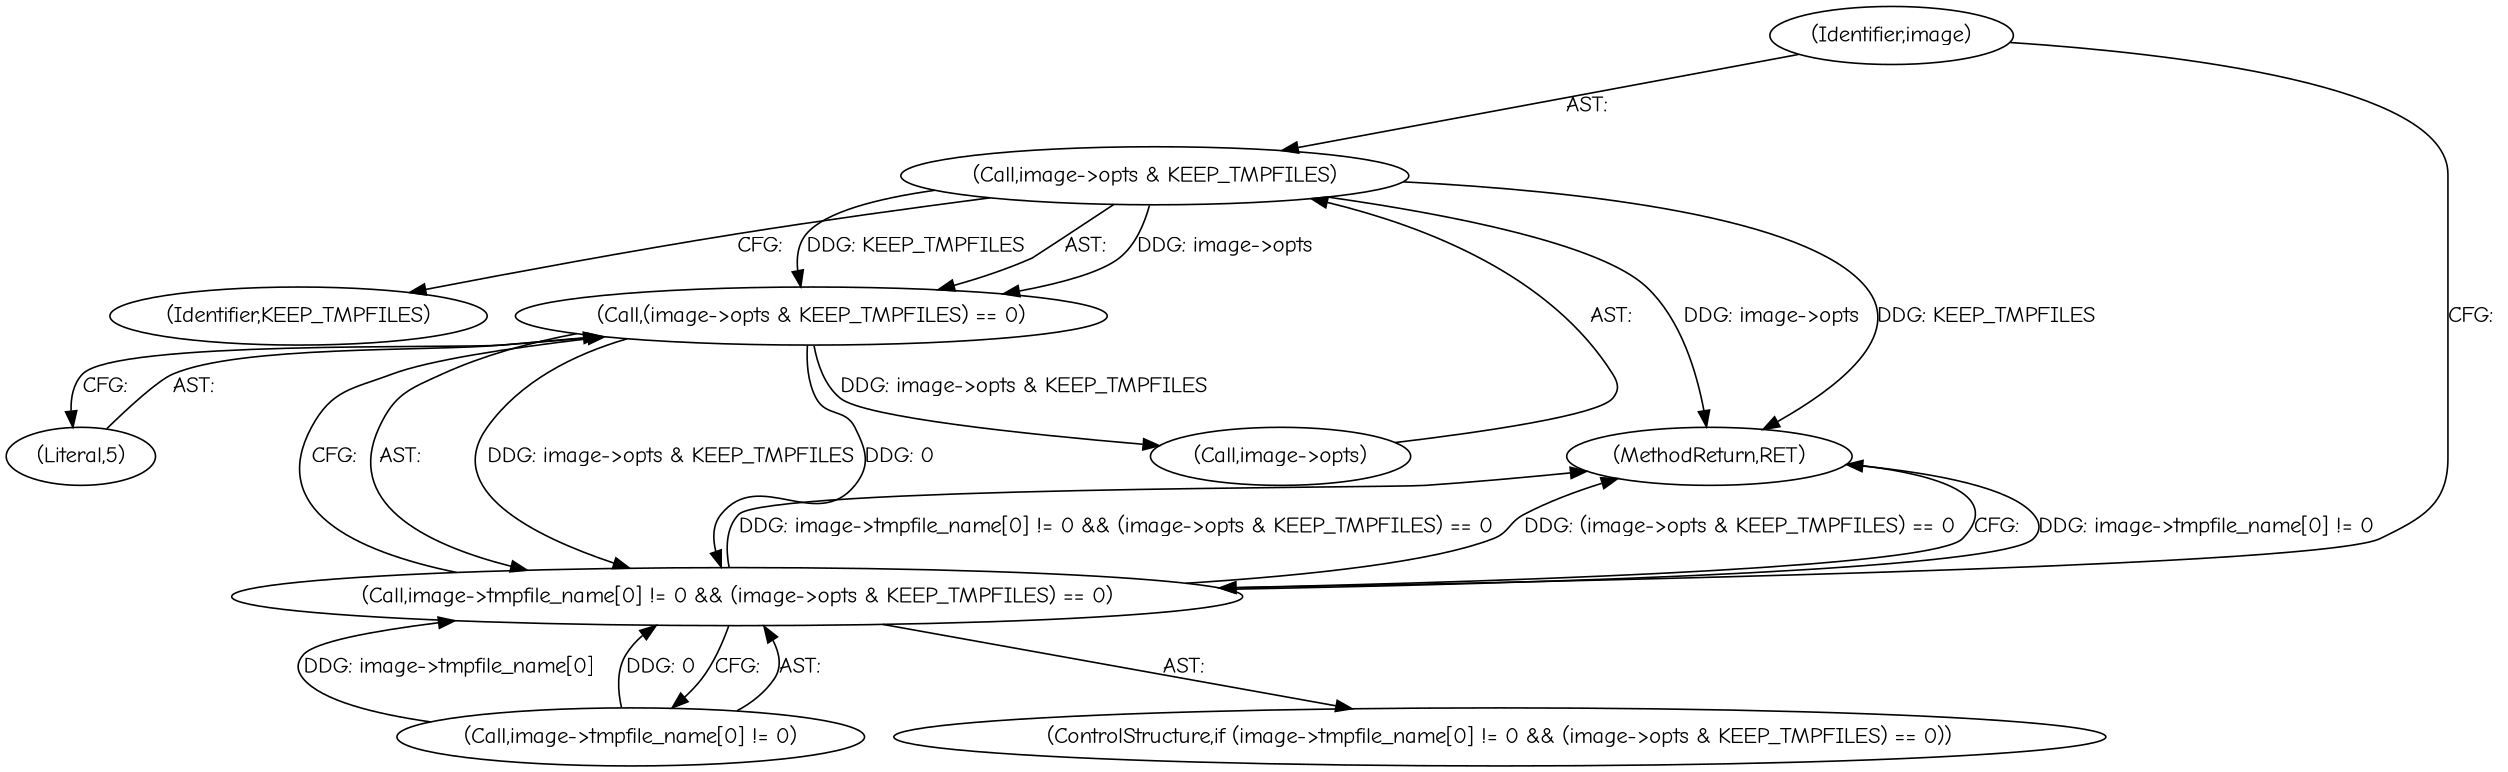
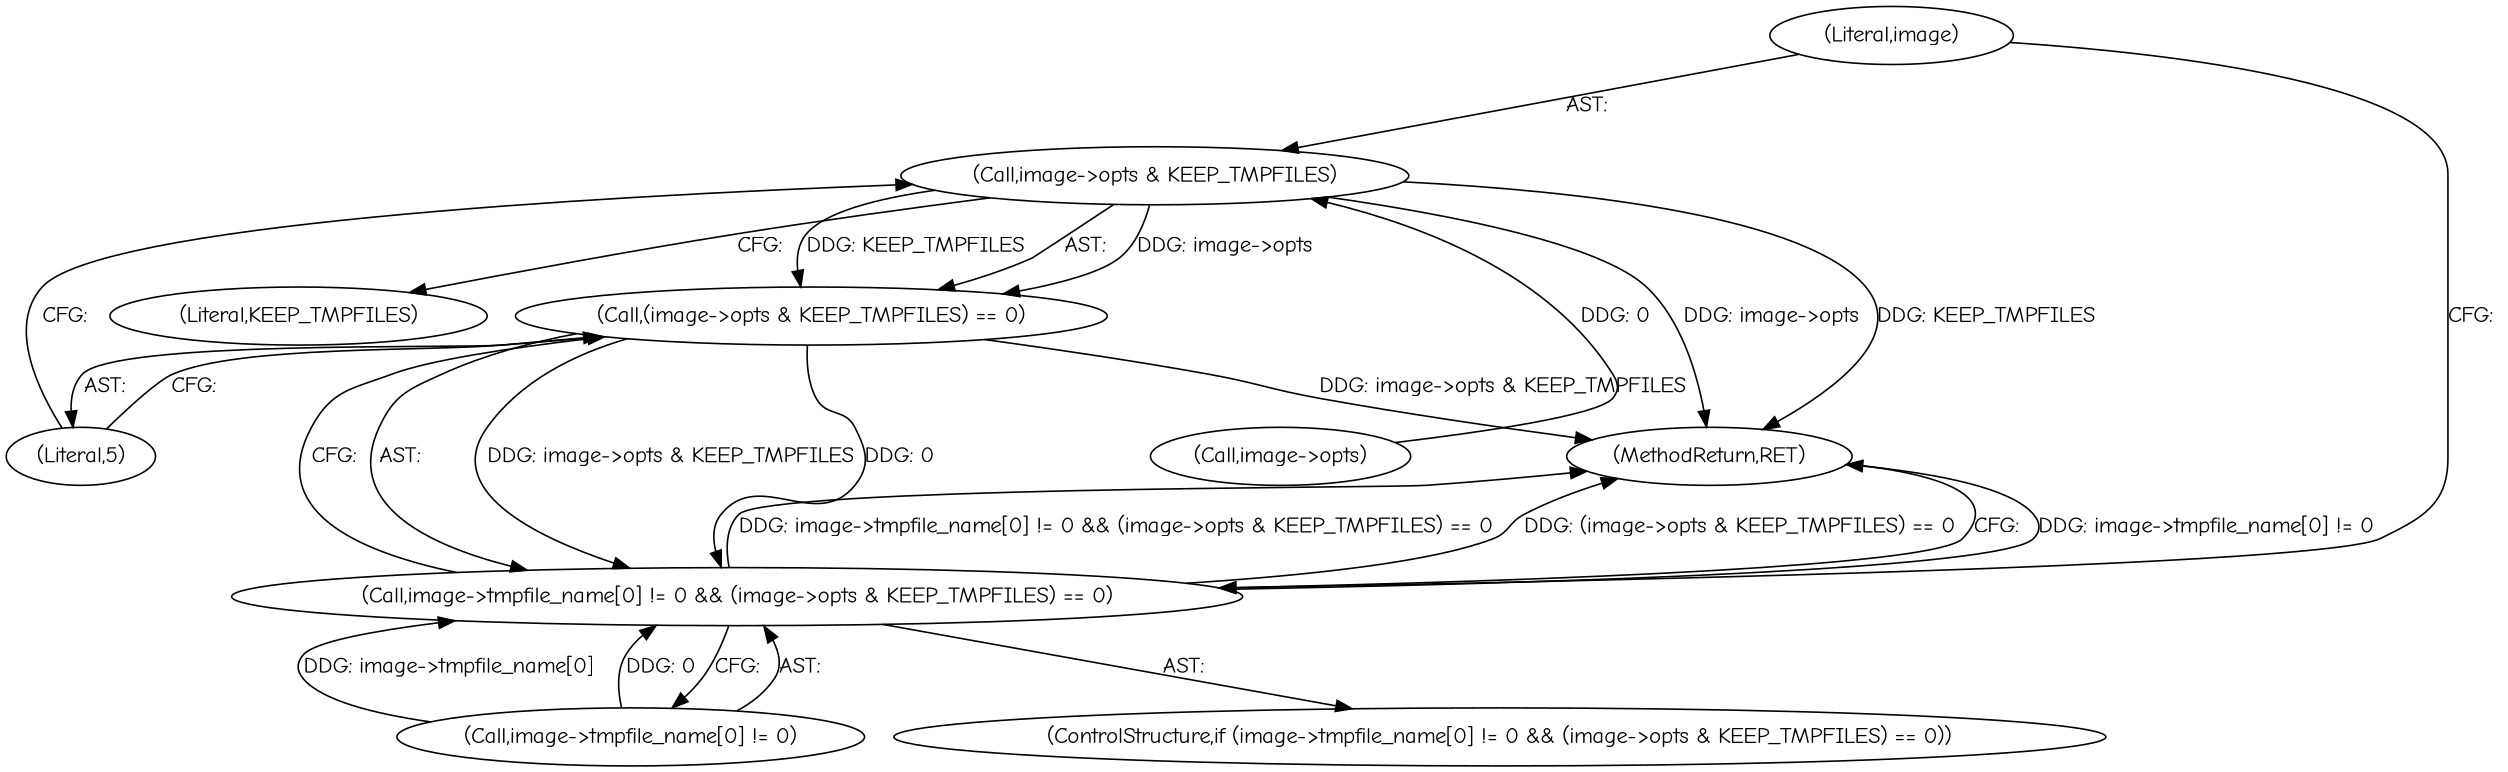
node "(Identifier,image)": label "(Identifier,image)" -> "(Literal,image)"
edge "(Literal,5)" -> "(Call,image->opts & KEEP_TMPFILES)": added, label "CFG:"
node "(Identifier,KEEP_TMPFILES)": label "(Identifier,KEEP_TMPFILES)" -> "(Literal,KEEP_TMPFILES)"
edge "(Call,image->opts)" -> "(Call,image->opts & KEEP_TMPFILES)": label "AST: " -> "DDG: 0"
edge "(Call,(image->opts & KEEP_TMPFILES) == 0)" -> "(Literal,5)": label "CFG: " -> "AST: "
edge "(Literal,5)" -> "(Call,(image->opts & KEEP_TMPFILES) == 0)": label "AST: " -> "CFG: "
edge "(Call,(image->opts & KEEP_TMPFILES) == 0)" -> "(Call,image->opts)": now "(Call,(image->opts & KEEP_TMPFILES) == 0)" -> "(MethodReturn,RET)"
